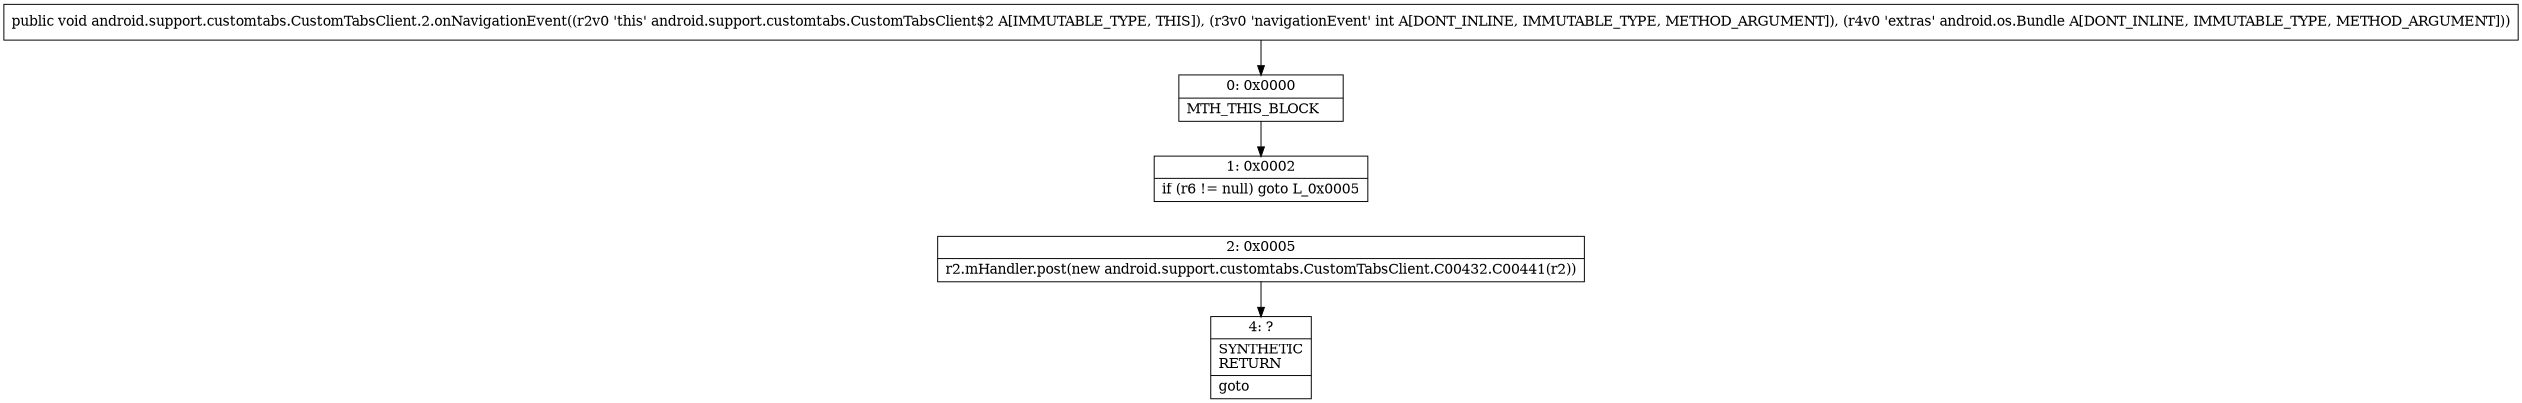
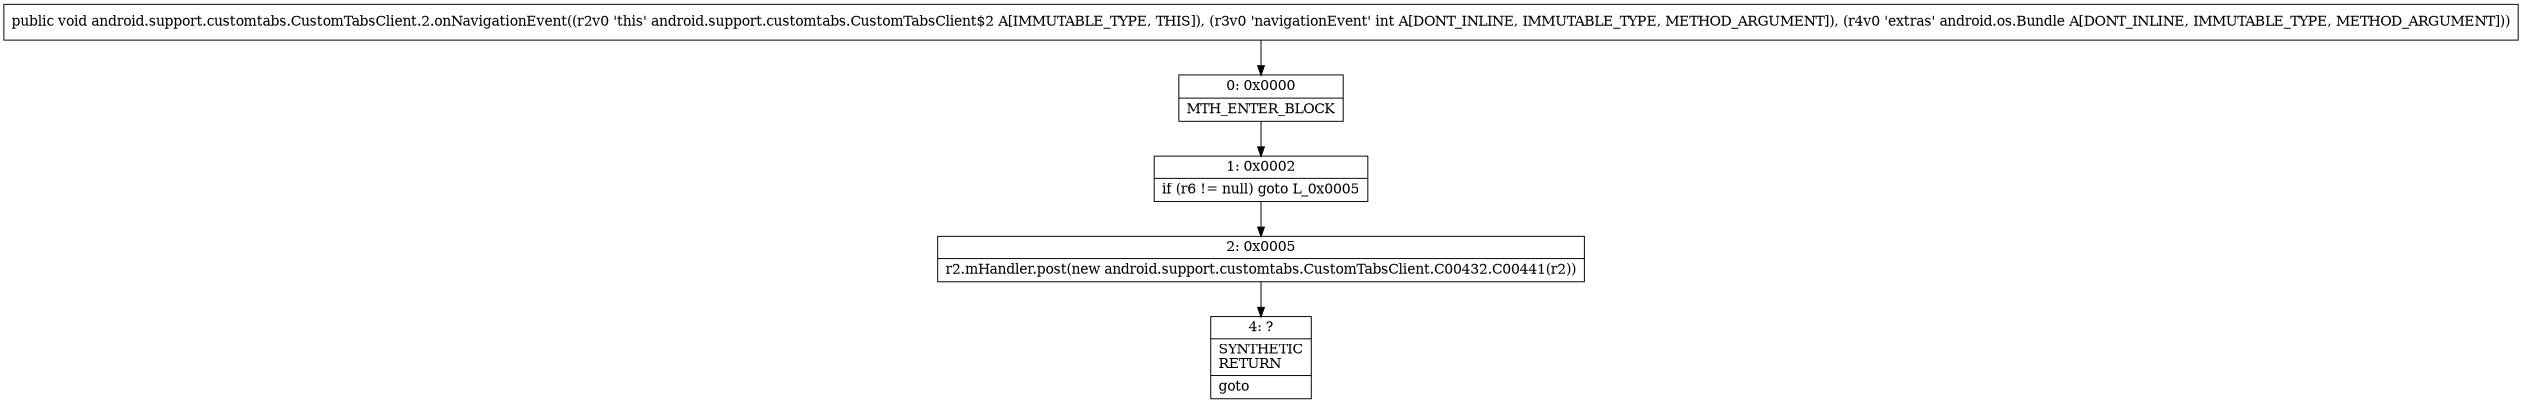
node "0: 0x0000": text "MTH_THIS_BLOCK" -> "MTH_ENTER_BLOCK"
edge "1: 0x0002" -> "2: 0x0005": added
